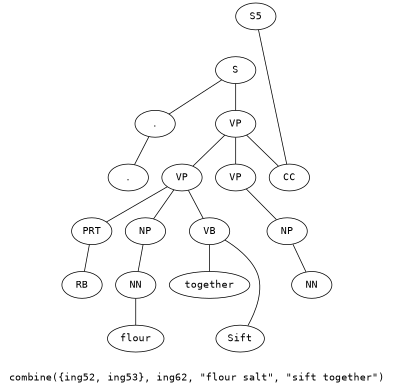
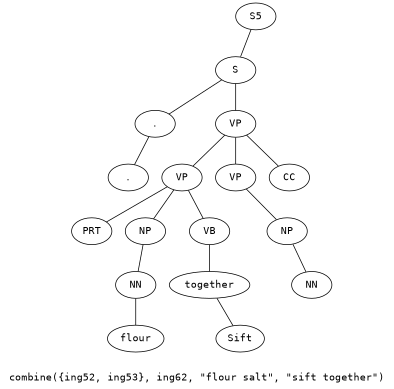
edge "S5" -- "CC": now "S5" -- "S"
edge "VB" -- "Sift": now "together" -- "Sift"
node "RB": removed
